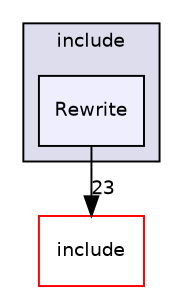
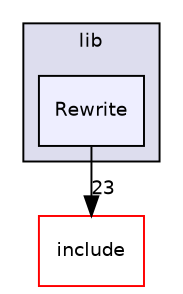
cluster "include": label "include" -> "lib"
